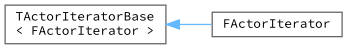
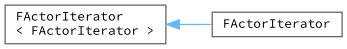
node "TActorIteratorBase < FActorIterator >": label "TActorIteratorBase < FActorIterator >" -> "FActorIterator < FActorIterator >"
